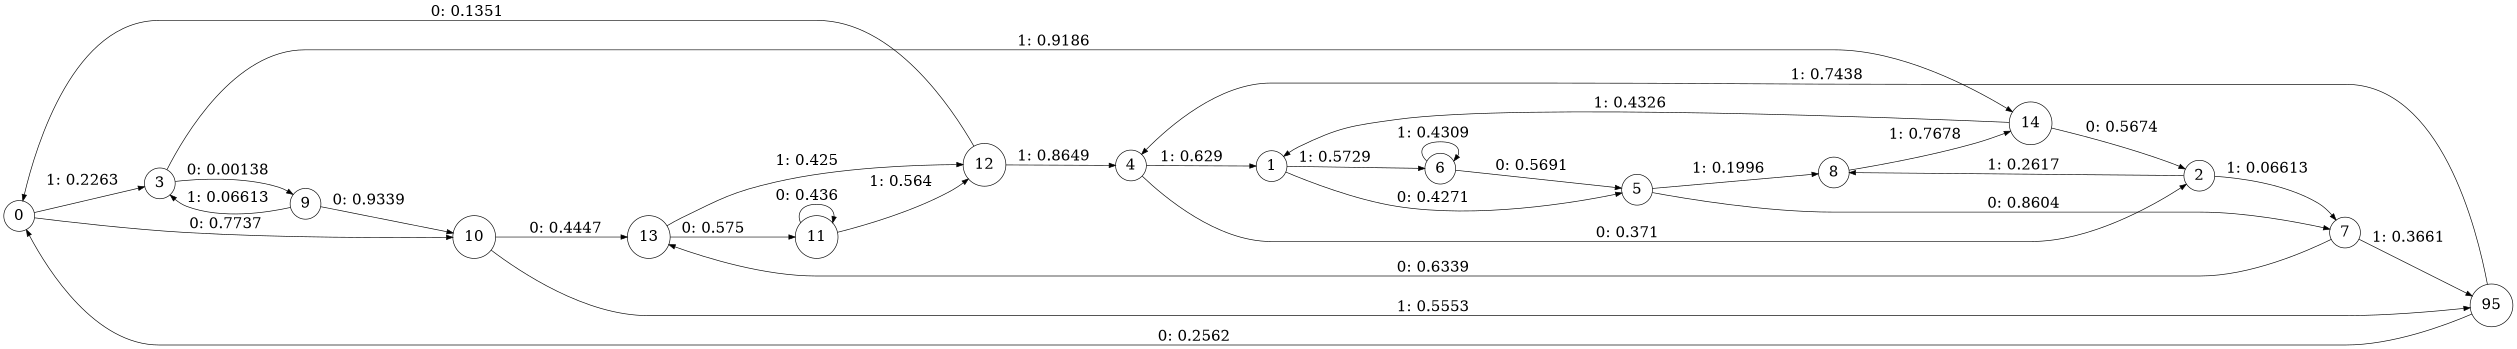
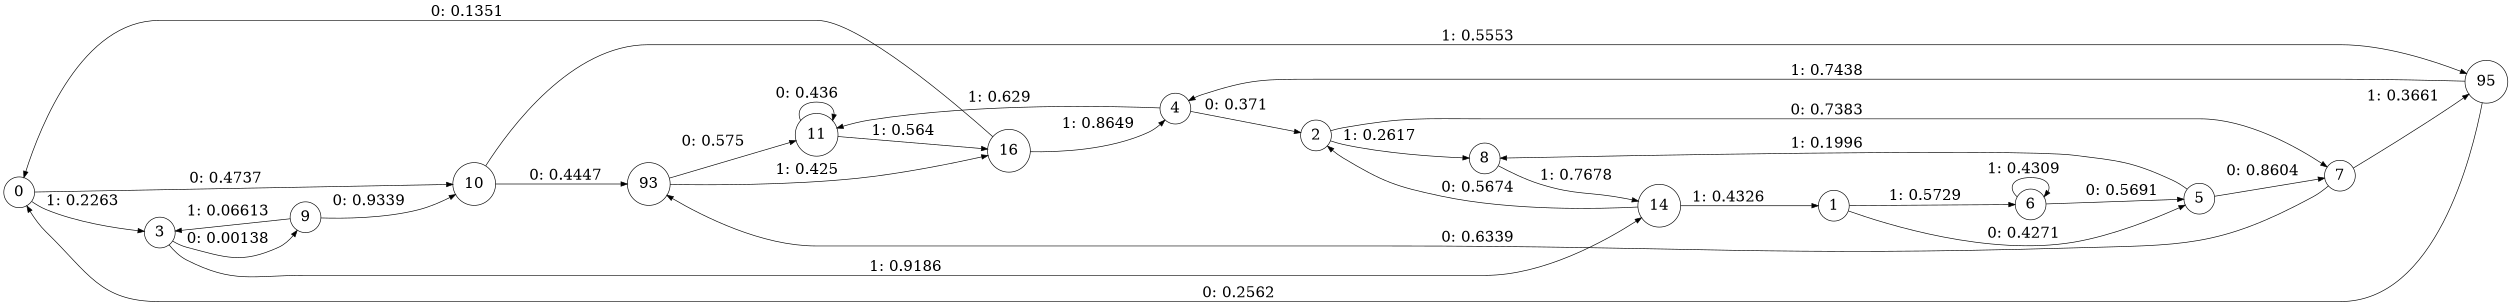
node "12": label "12" -> "16"
edge "4" -> "1": now "4" -> "11"
edge "2" -> "7": label "1: 0.06613  " -> "0: 0.7383   "
edge "0" -> "10": label "0: 0.7737   " -> "0: 0.4737   "
node "13": label "13" -> "93"
